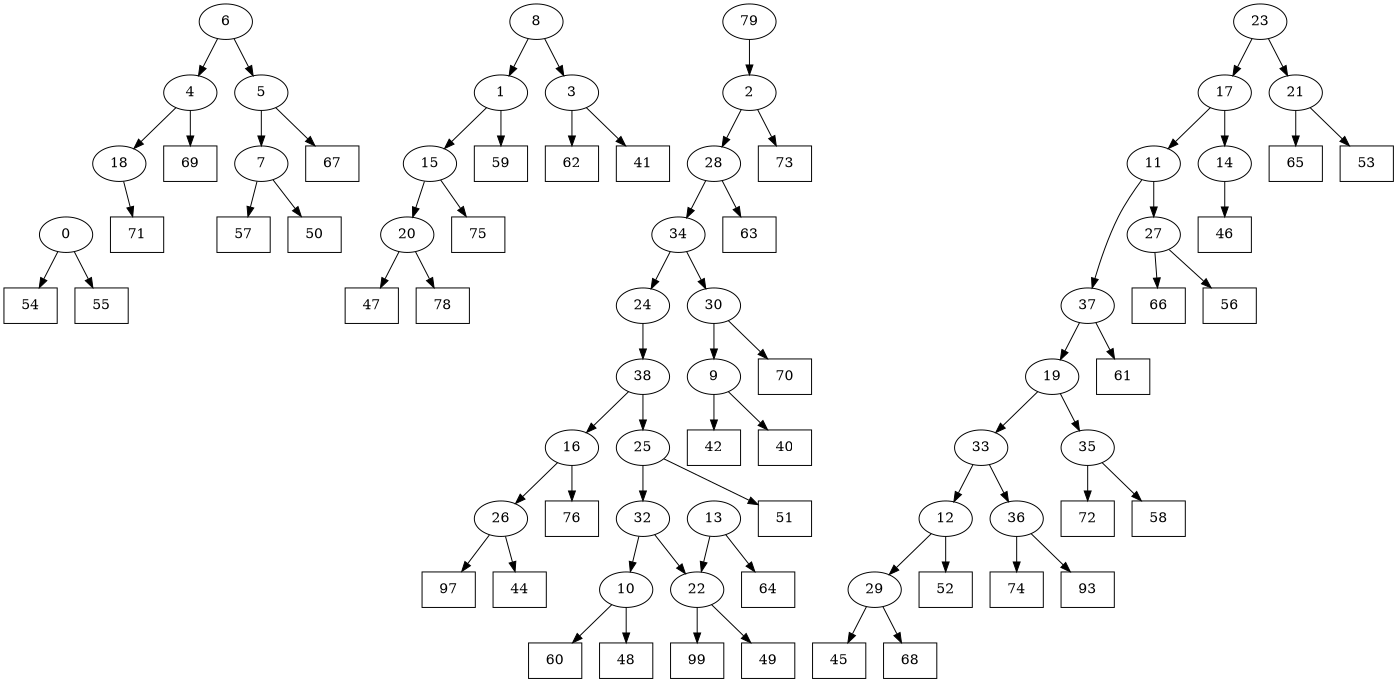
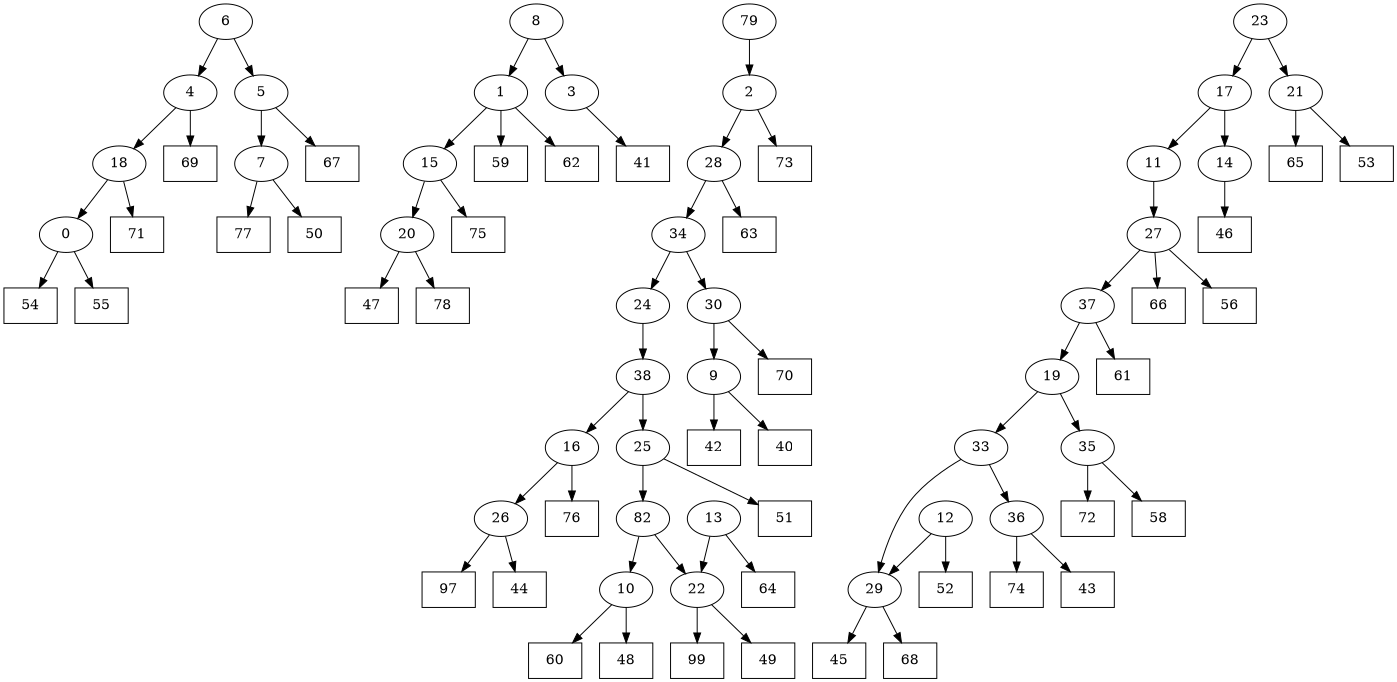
edge "3" -> "62": now "1" -> "62"
edge "18" -> "0": added
edge "11" -> "37": now "27" -> "37"
node "57": label "57" -> "77"
edge "33" -> "12": now "33" -> "29"
node "32": label "32" -> "82"
node "93": label "93" -> "43"
